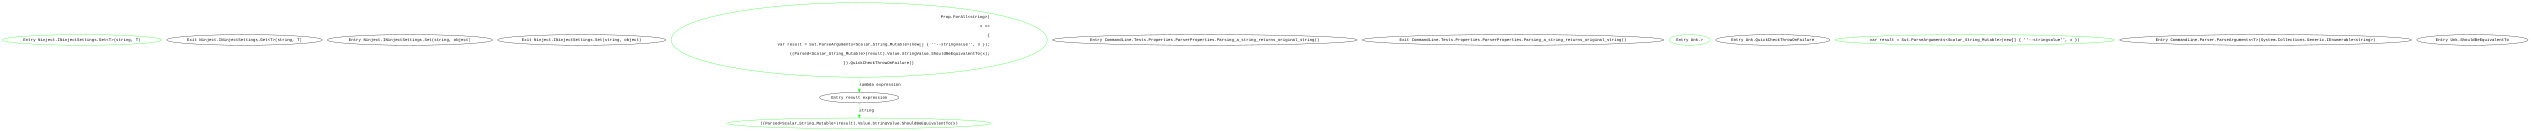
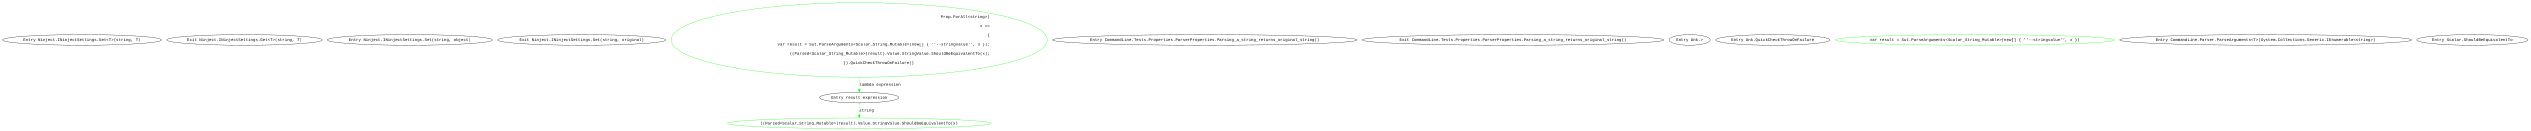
node "Entry Ninject.INinjectSettings.Get<T>(string, T)": color green -> black
node "Exit Ninject.INinjectSettings.Set(string, object)": label "Exit Ninject.INinjectSettings.Set(string, object)" -> "Exit Ninject.INinjectSettings.Set(string, original)"
node "Entry Unk.>": color green -> black
node "Entry Unk.ShouldBeEquivalentTo": label "Entry Unk.ShouldBeEquivalentTo" -> "Entry Scalar.ShouldBeEquivalentTo"
